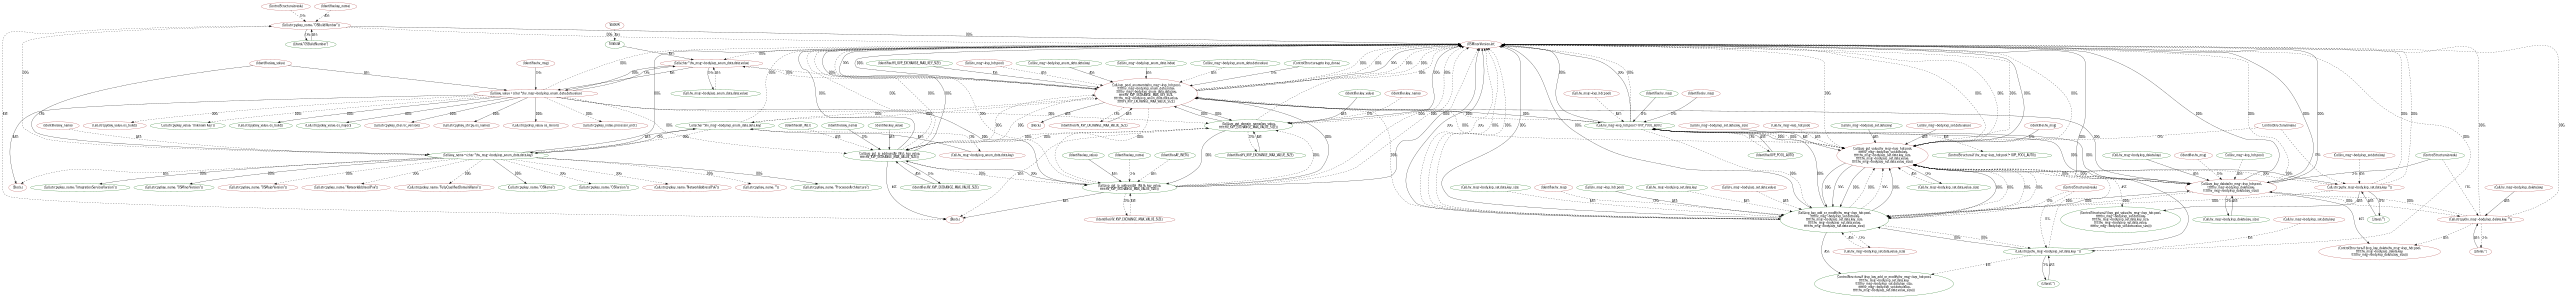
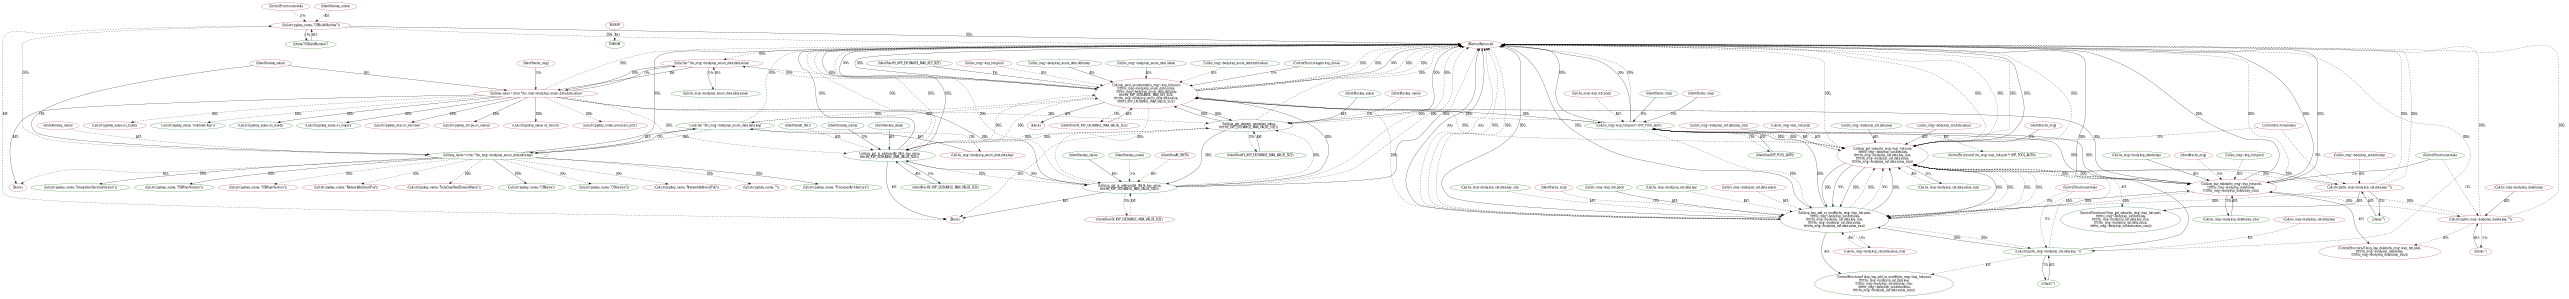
node "(OSMinorVersion,int)": label "(OSMinorVersion,int)" -> "(MethodReturn,int)"
edge "1000608" -> "(Call,(char *)hv_msg->body.kvp_enum_data.data.value)": removed, label "AST:"
node "(Identifier,AF_INET6)": color darkgreen -> brown
